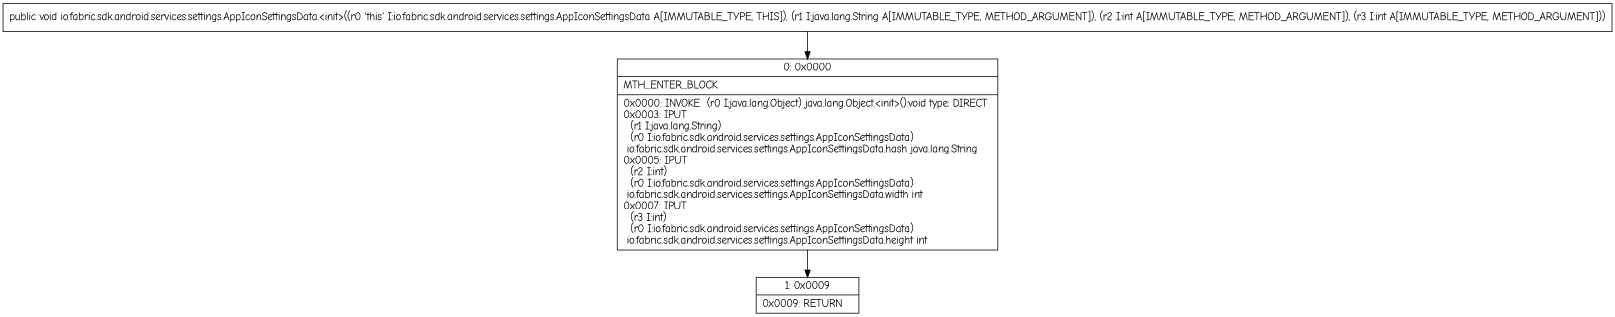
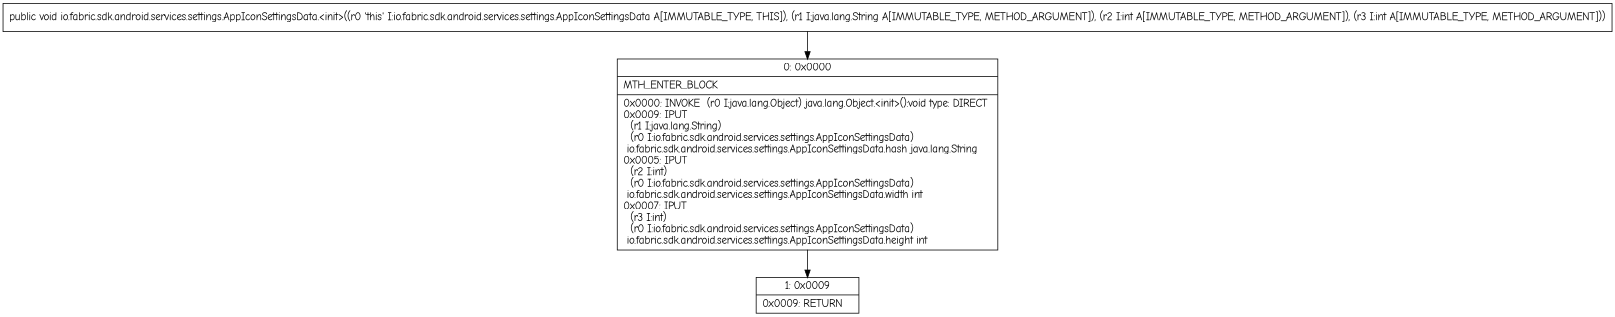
node "0: 0x0000": text "0x0003: IPUT" -> "0x0009: IPUT"
